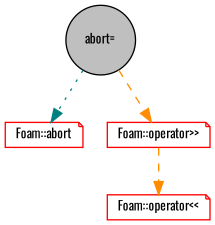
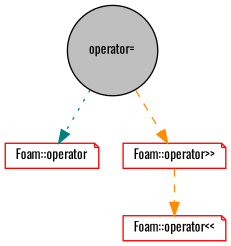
node "abort=": label "abort=" -> "operator="
node "Foam::abort": label "Foam::abort" -> "Foam::operator"
